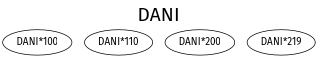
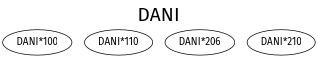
node "DANI*200": label "DANI*200" -> "DANI*206"
node "DANI*219": label "DANI*219" -> "DANI*210"
